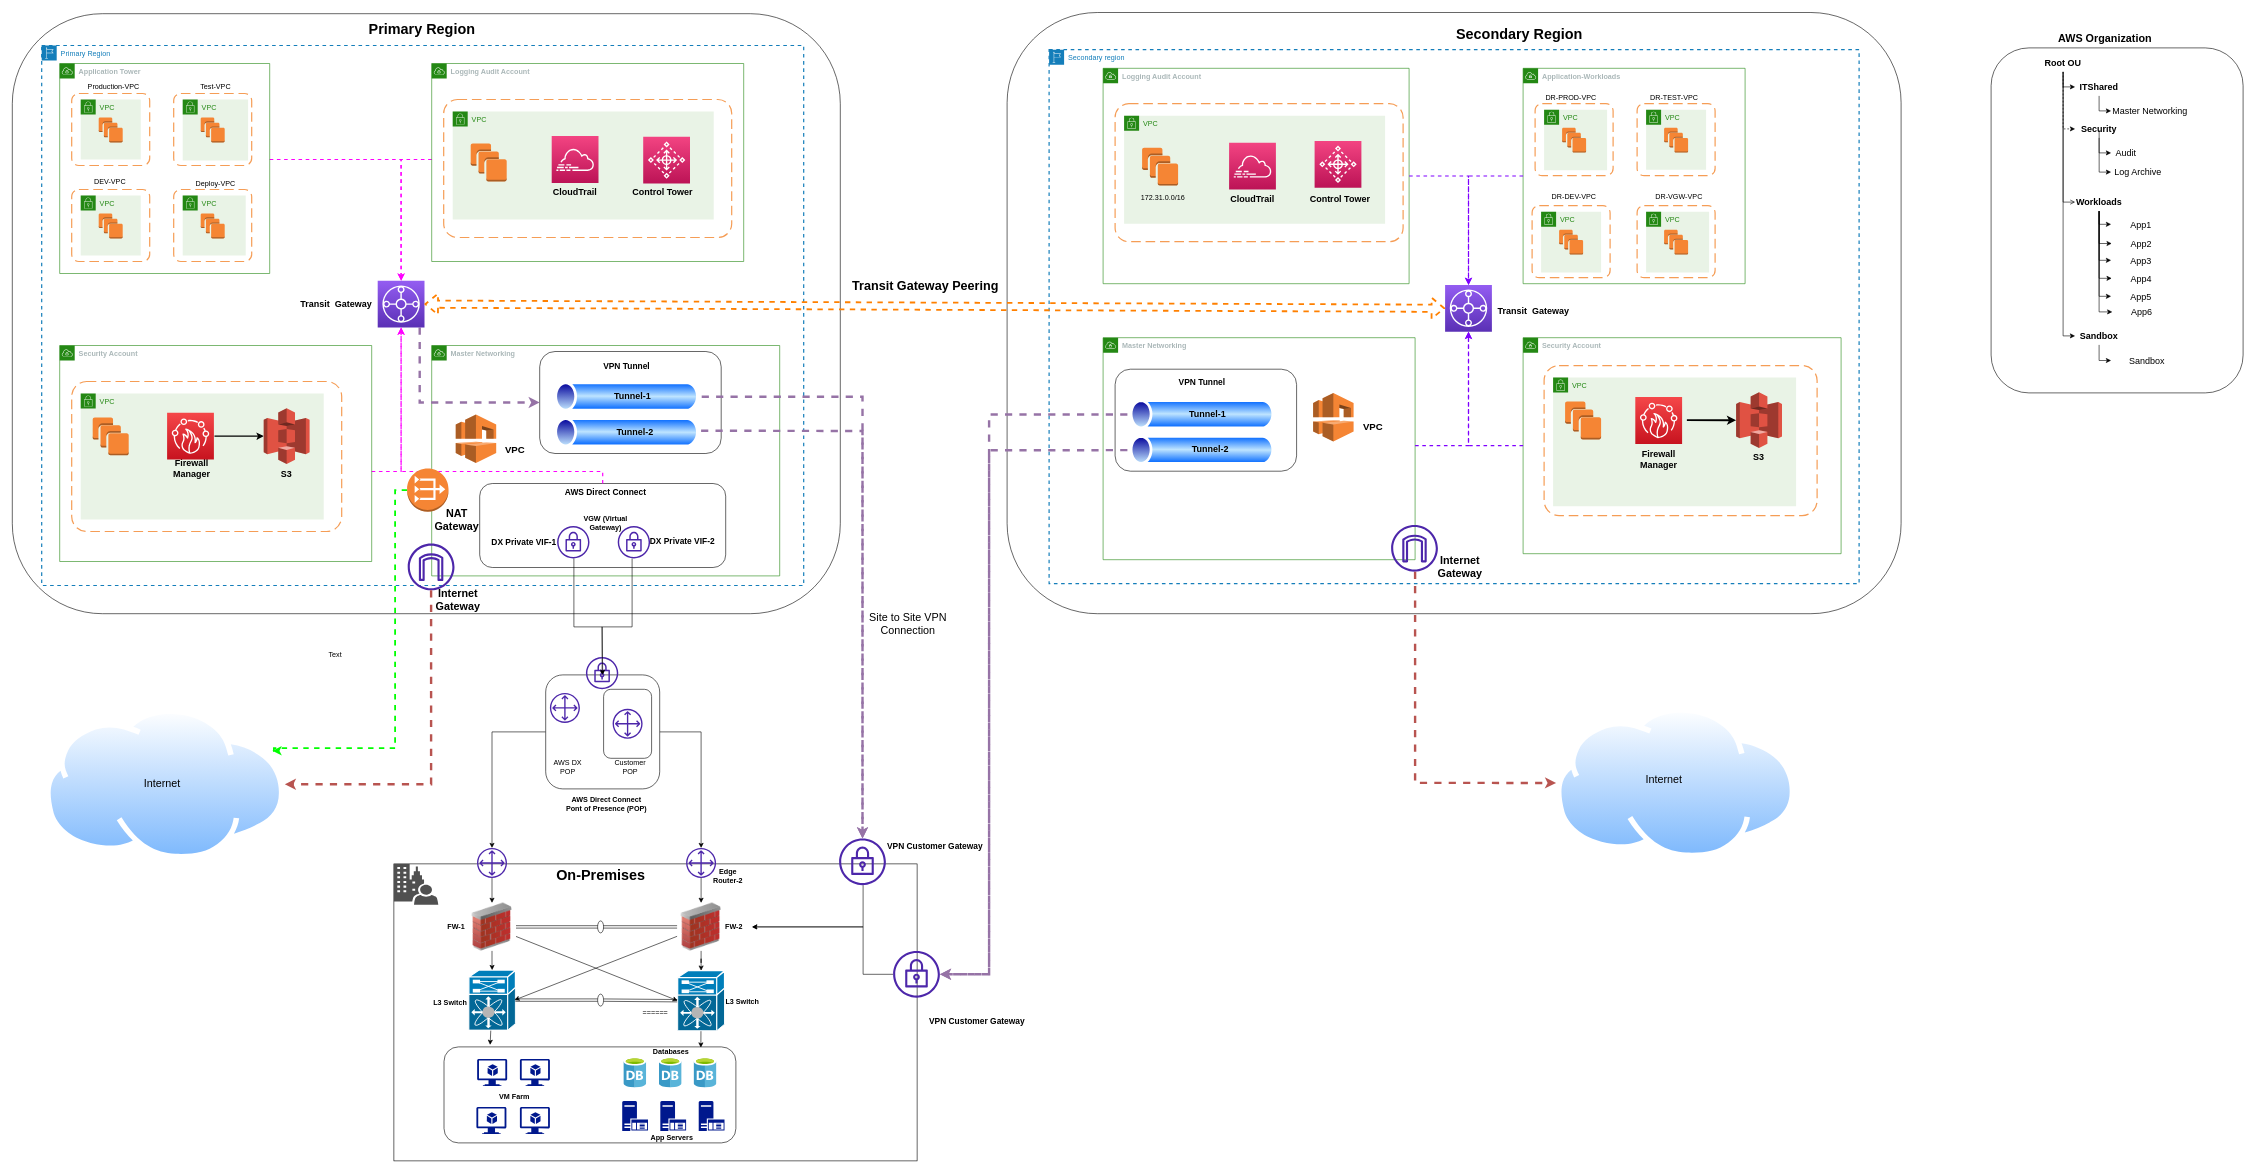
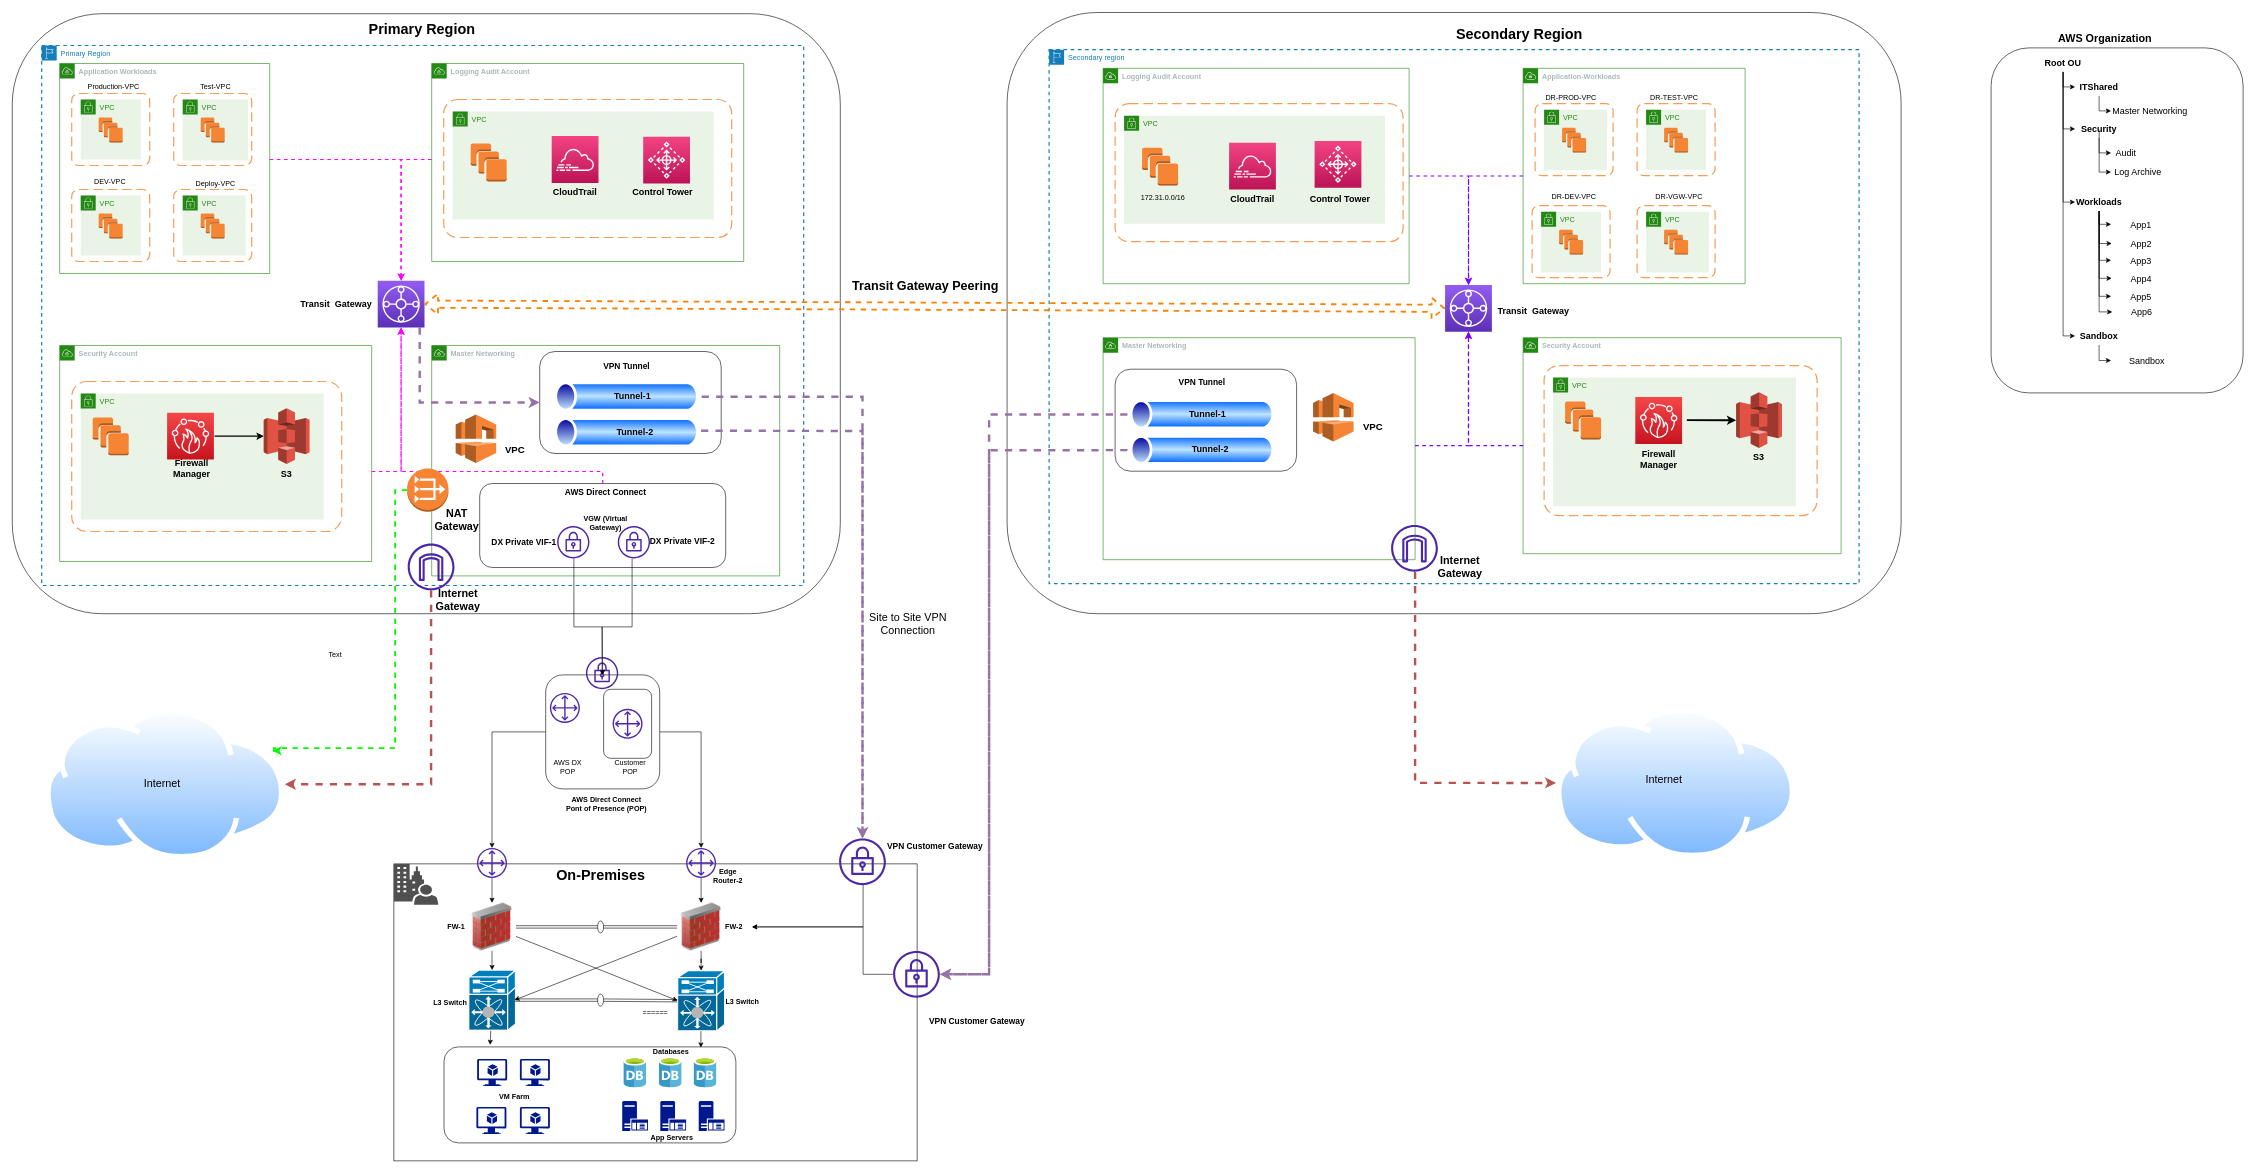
node "Application Tower": label "Application Tower" -> "Application Workloads"
edge "Root OU" -> "Security": style dashed -> solid
edge "Root OU" -> "Workloads": arrowhead open -> classic
